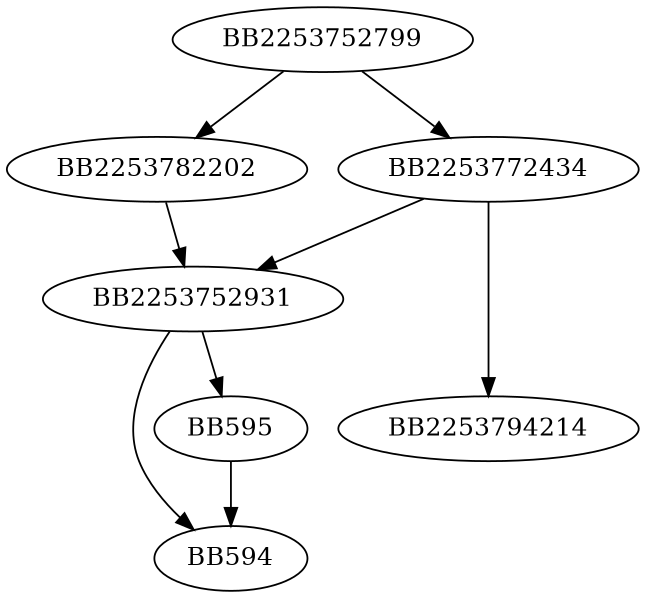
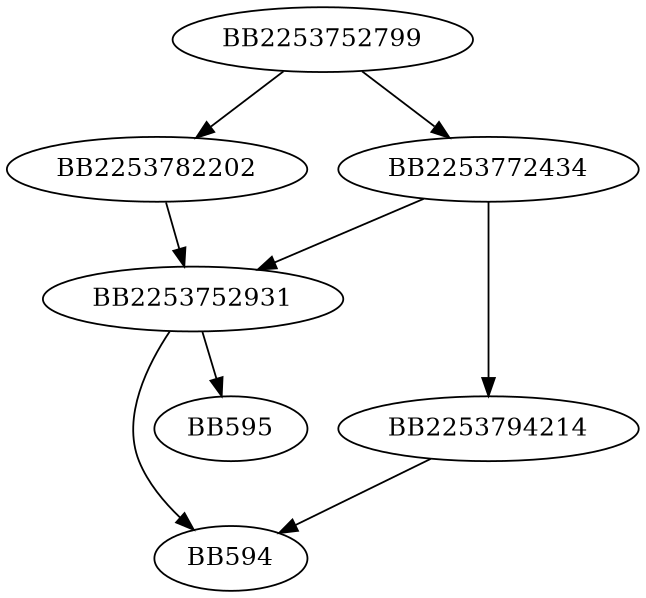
edge "BB595" -> "BB594": now "BB2253794214" -> "BB594"
